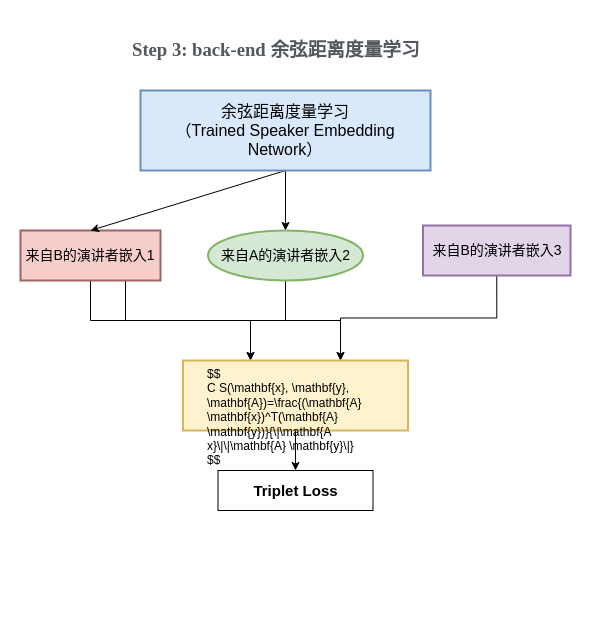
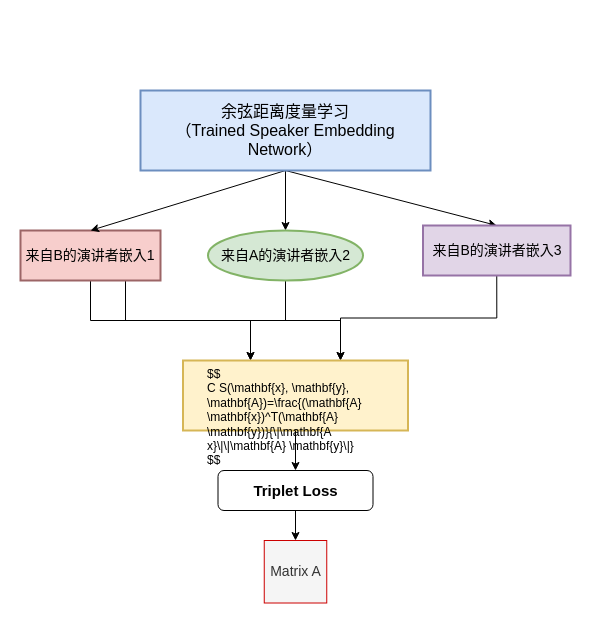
node "Step 3: back-end 余弦距离度量学习": removed
edge "余弦距离度量学习 （Trained Speaker Embedding Network）" -> "来自B的演讲者嵌入3": added
node "Triplet Loss": shape rectangle -> rounded rectangle
edge "Triplet Loss" -> "Matrix A": added
node "Matrix A": added
